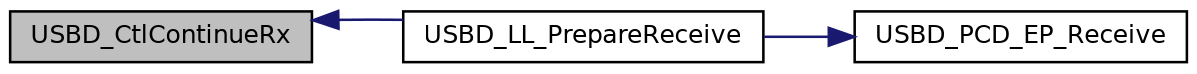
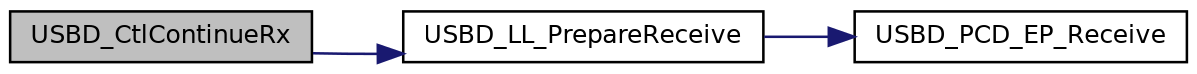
edge "USBD_LL_PrepareReceive" -> "USBD_CtlContinueRx": reversed
